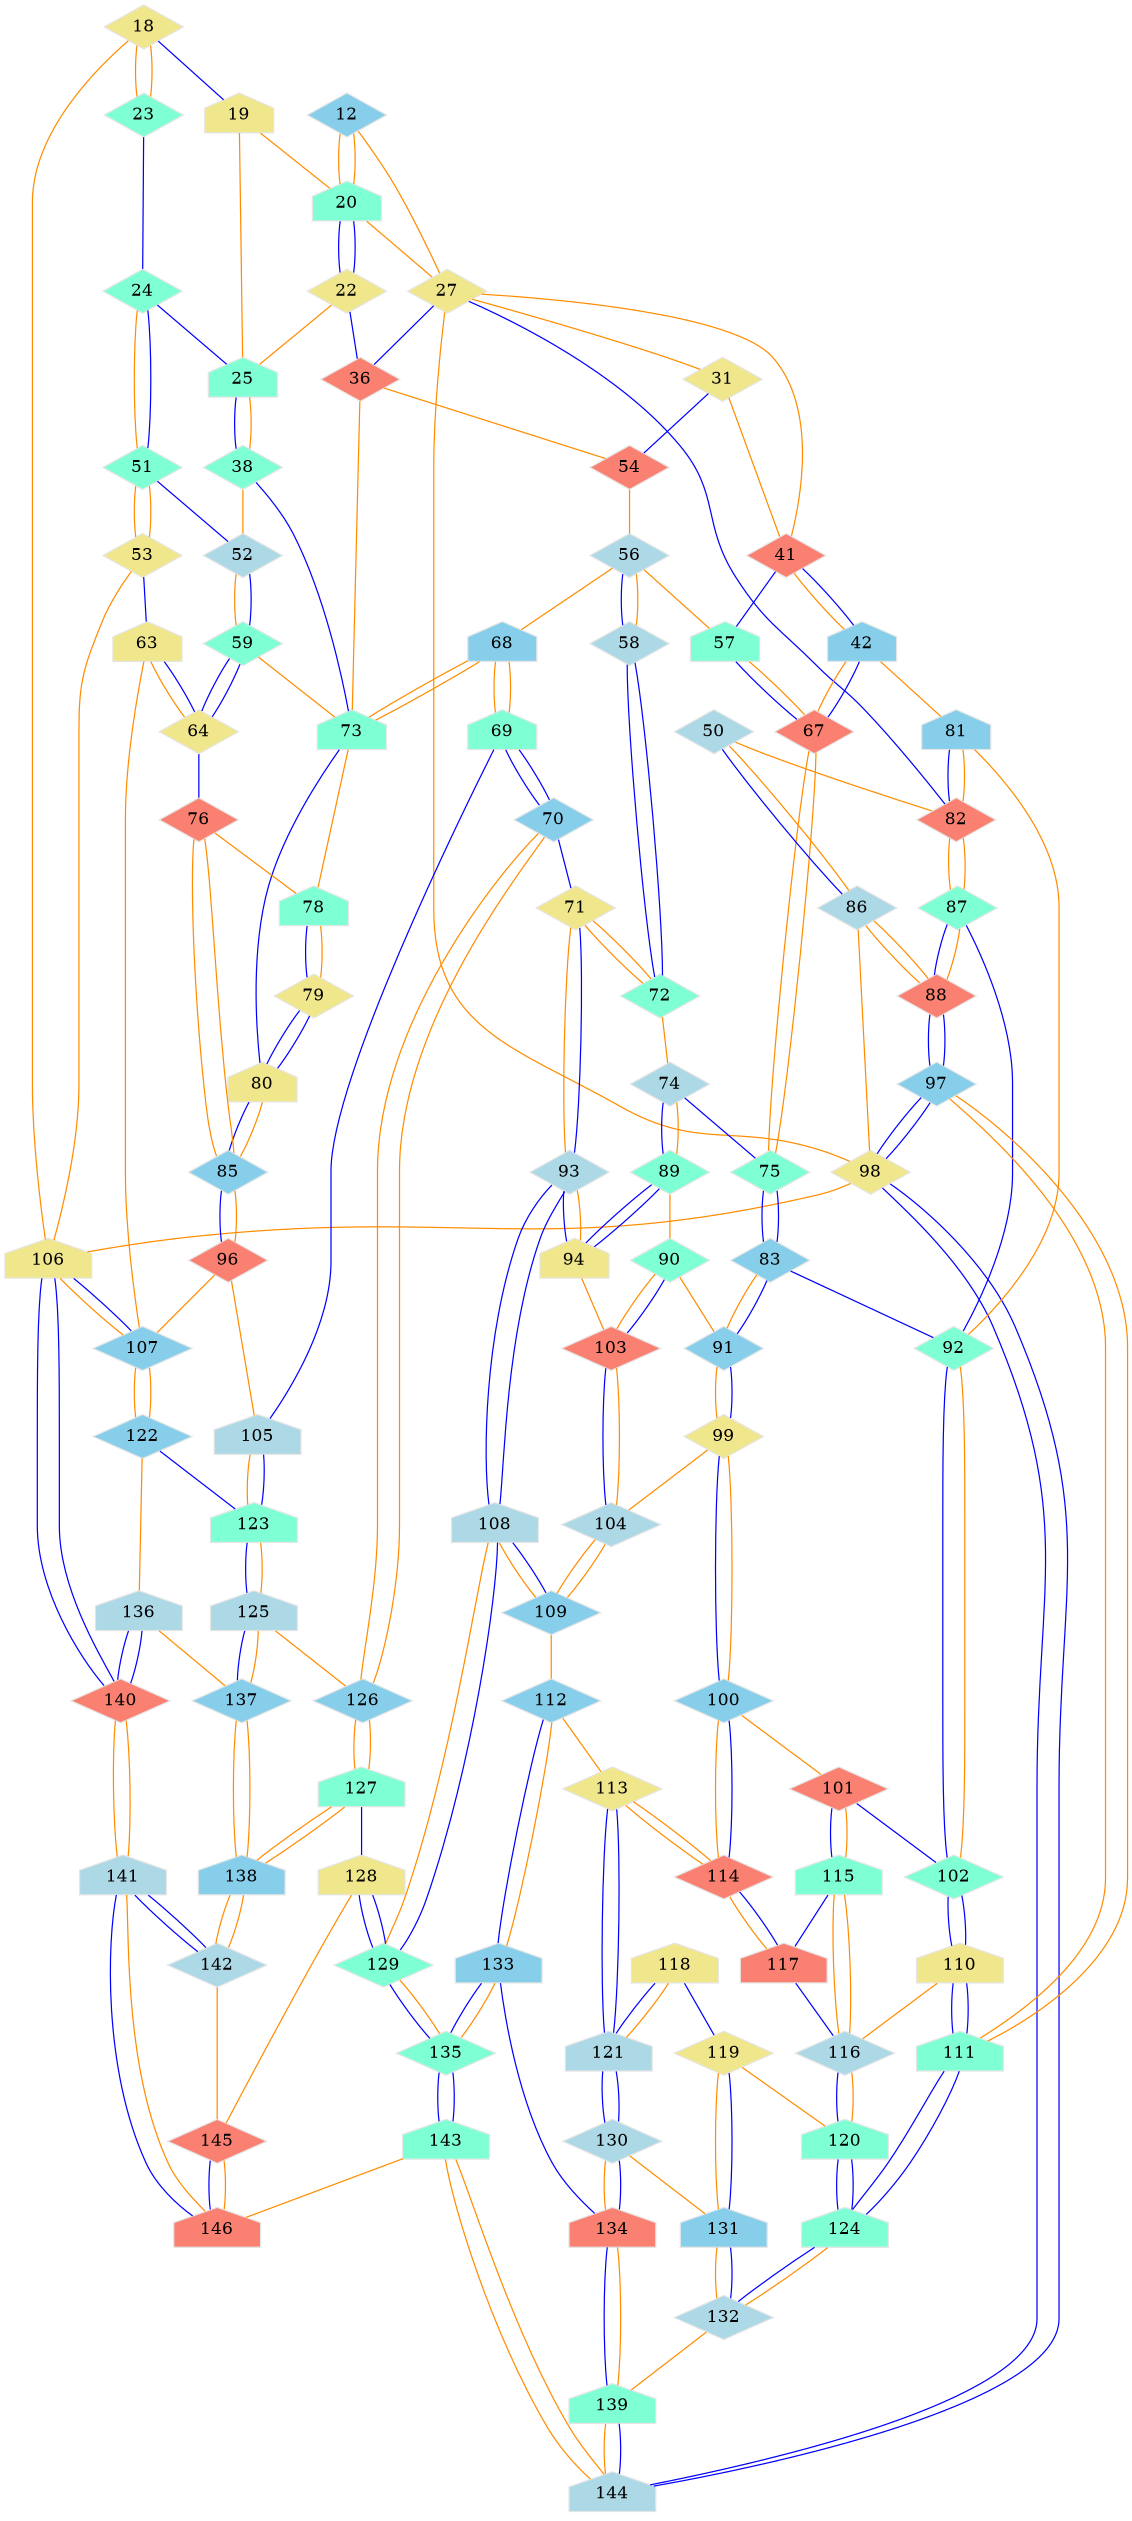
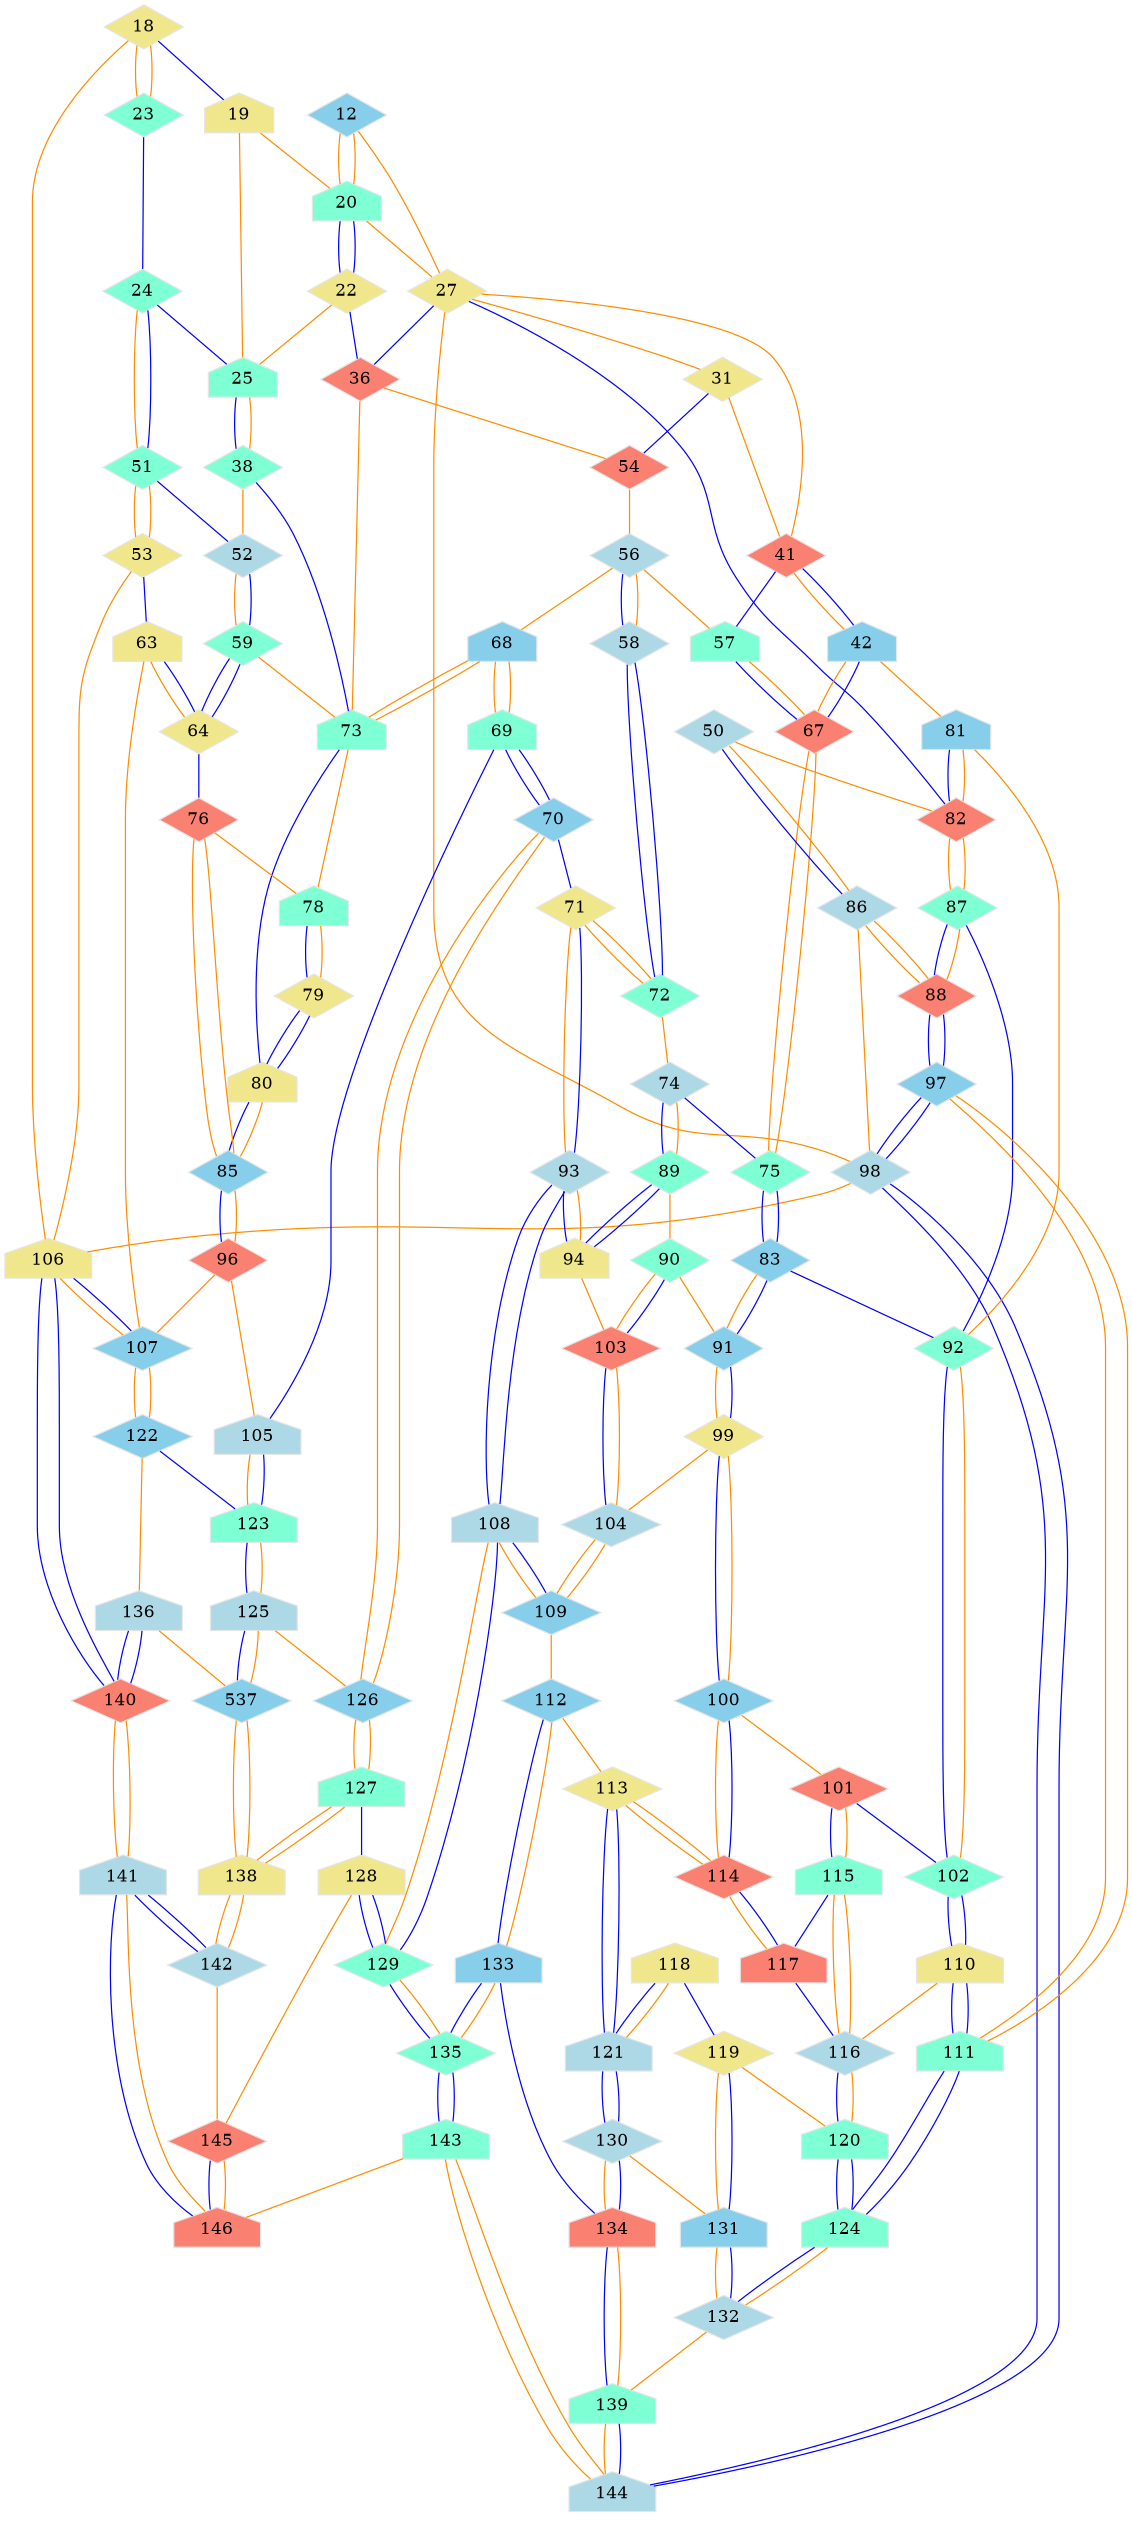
node "98": fillcolor khaki -> lightblue
node "137": label "137" -> "537"
node "138": fillcolor skyblue -> khaki
